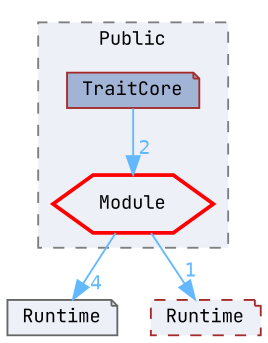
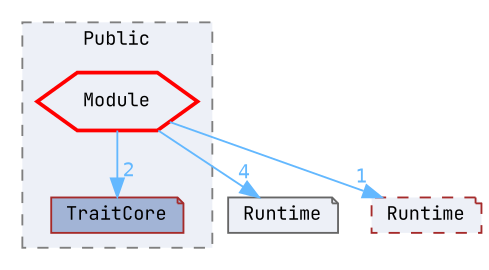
edge "TraitCore" -> "Module": reversed
